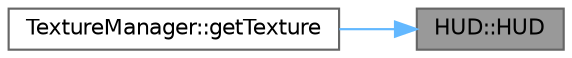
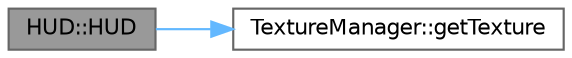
edge "TextureManager::getTexture" -> "HUD::HUD": reversed
